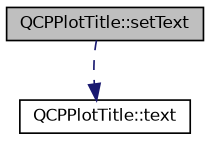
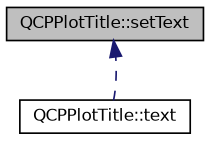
edge "QCPPlotTitle::setText" -> "QCPPlotTitle::text": reversed
